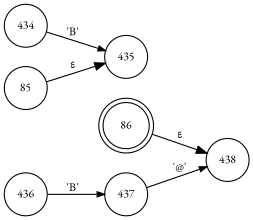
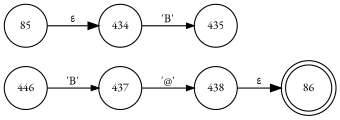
edge "85" -> "435": now "85" -> "434"
edge "86" -> "438": reversed
node "436": label "436" -> "446"
